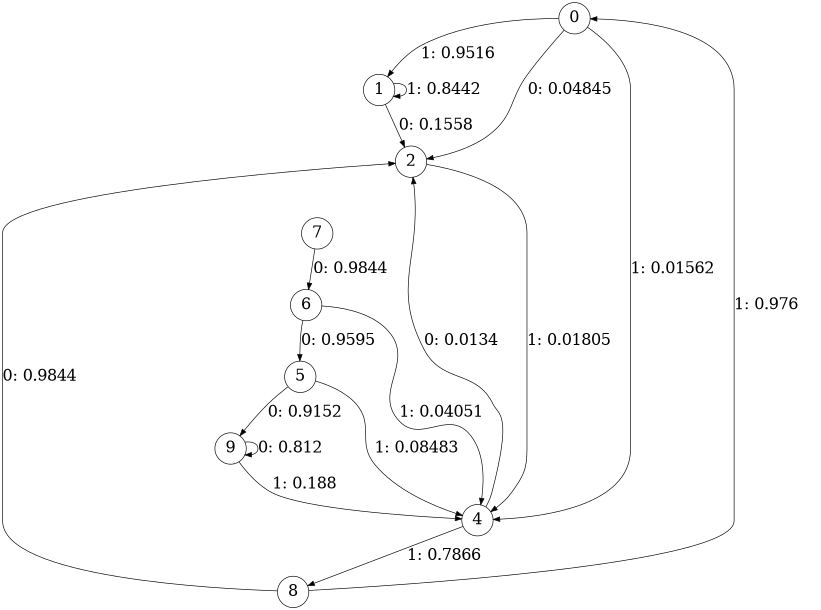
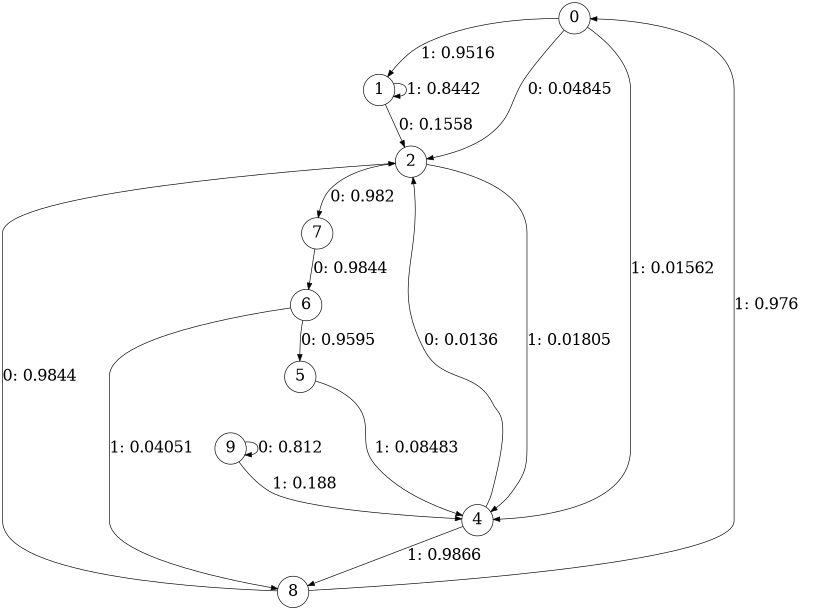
edge "2" -> "7": added, label "0: 0.982"
edge "4" -> "2": label "0: 0.0134   " -> "0: 0.0136   "
edge "5" -> "9": removed, label "0: 0.9152"
edge "6" -> "4": now "6" -> "8"
edge "4" -> "8": label "1: 0.7866   " -> "1: 0.9866   "
